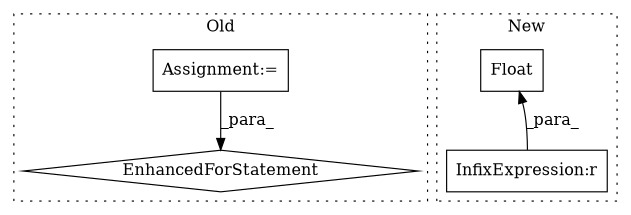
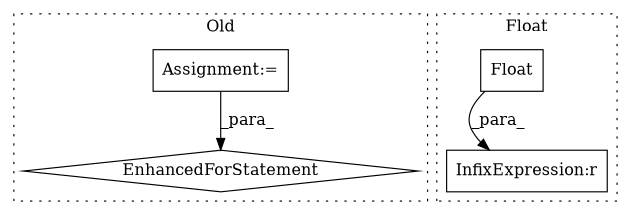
cluster "New": label "New" -> "Float"
edge "InfixExpression:r" -> "Float": reversed
